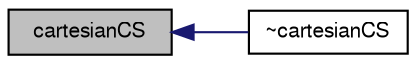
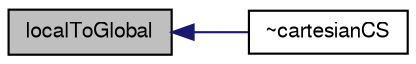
node "cartesianCS": label "cartesianCS" -> "localToGlobal"
